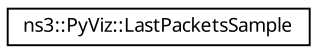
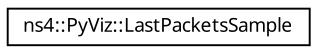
node "ns3::PyViz::LastPacketsSample": label "ns3::PyViz::LastPacketsSample" -> "ns4::PyViz::LastPacketsSample"
